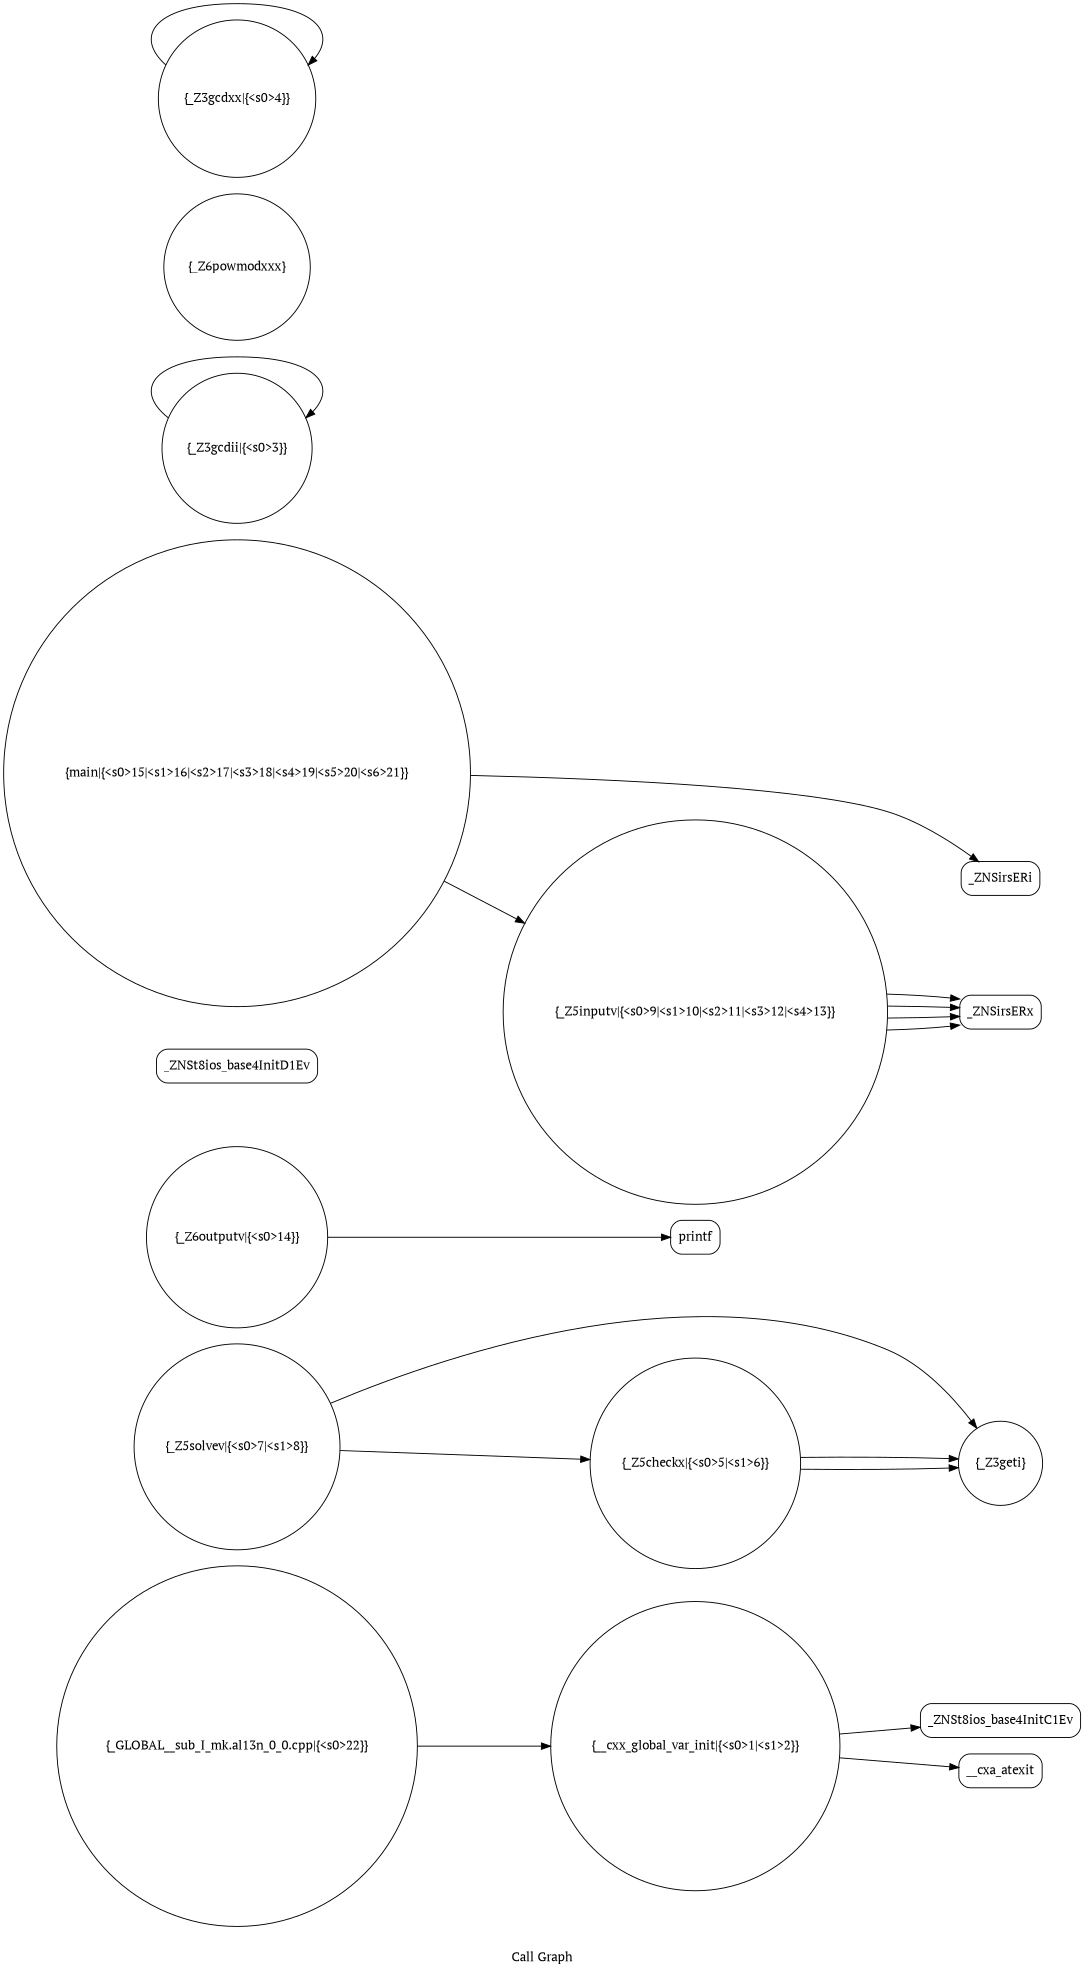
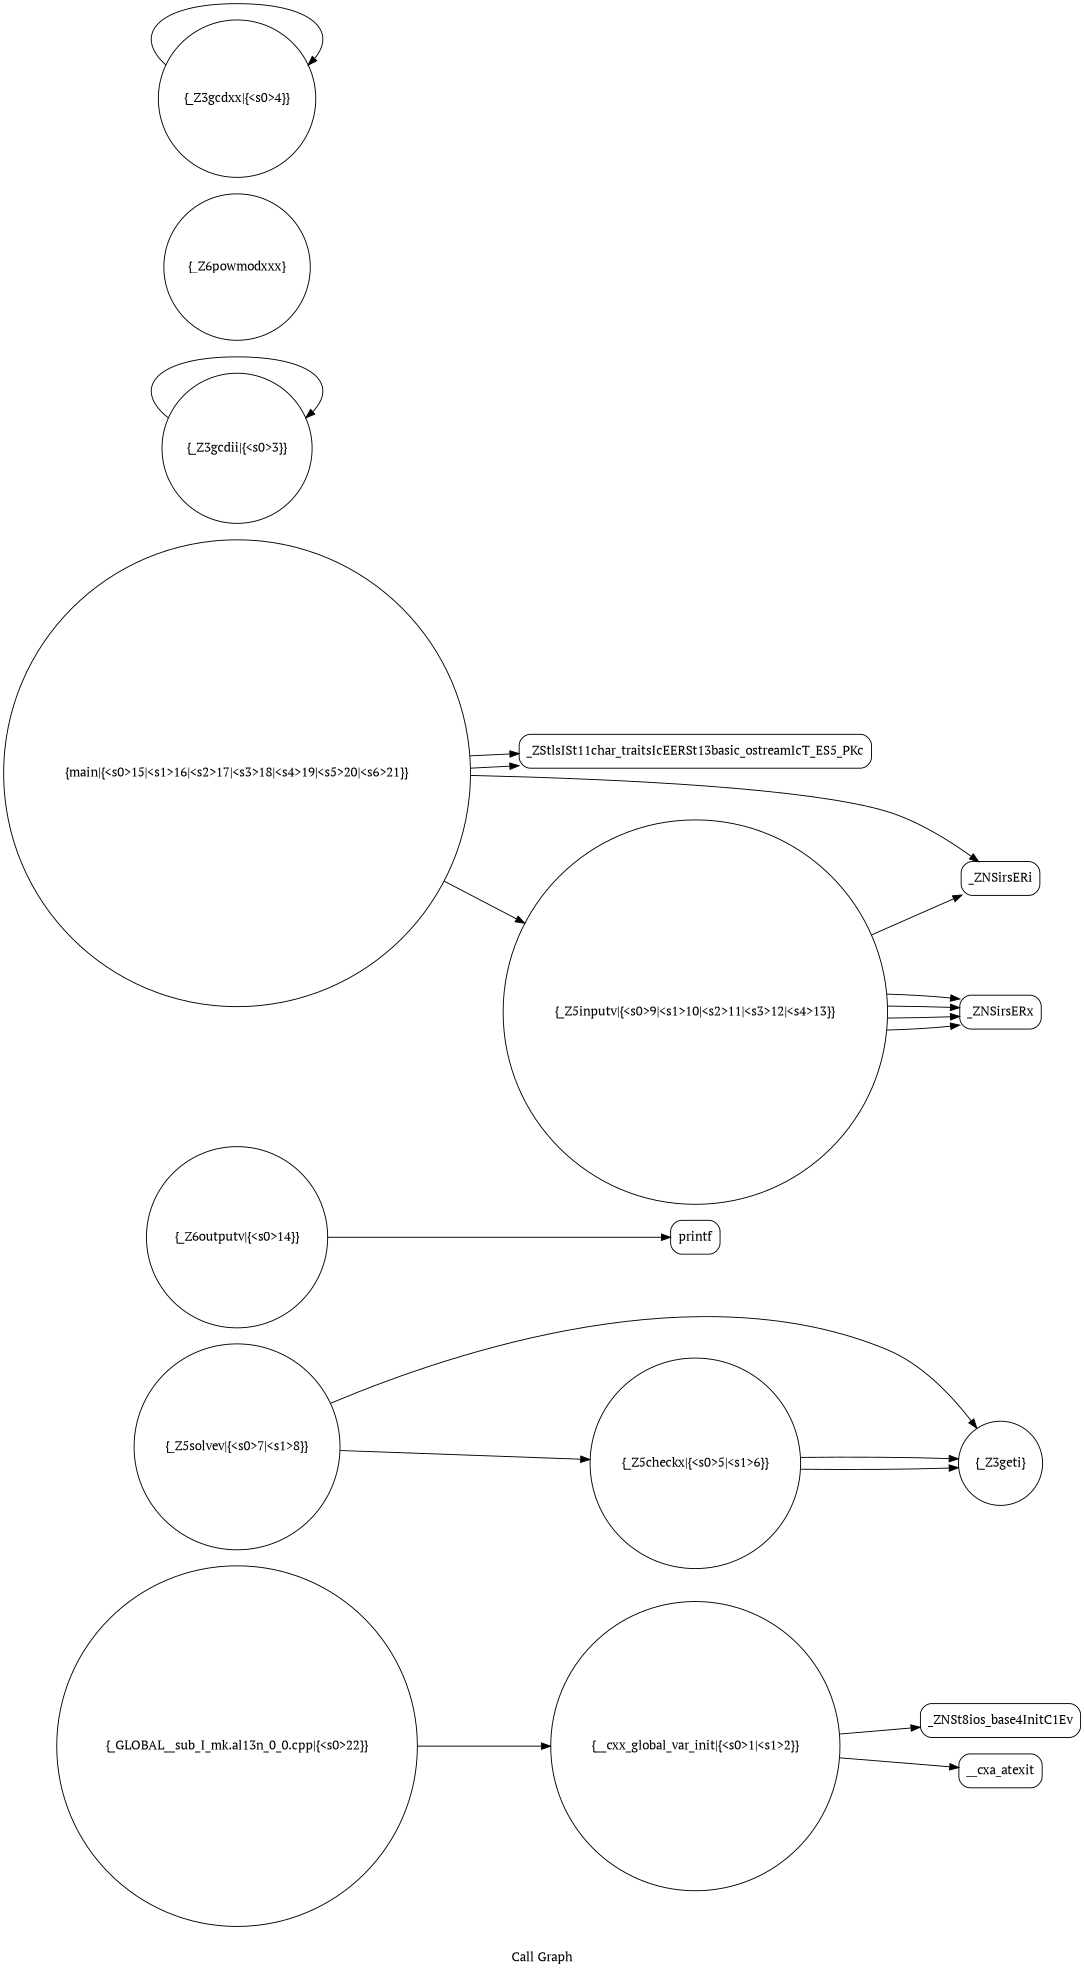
node "_ZStlsISt11char_traitsIcEERSt13basic_ostreamIcT_ES5_PKc": added
edge "{_Z5inputv|{<s0>9|<s1>10|<s2>11|<s3>12|<s4>13}}" -> "_ZNSirsERi": added
node "_ZNSt8ios_base4InitD1Ev": removed
